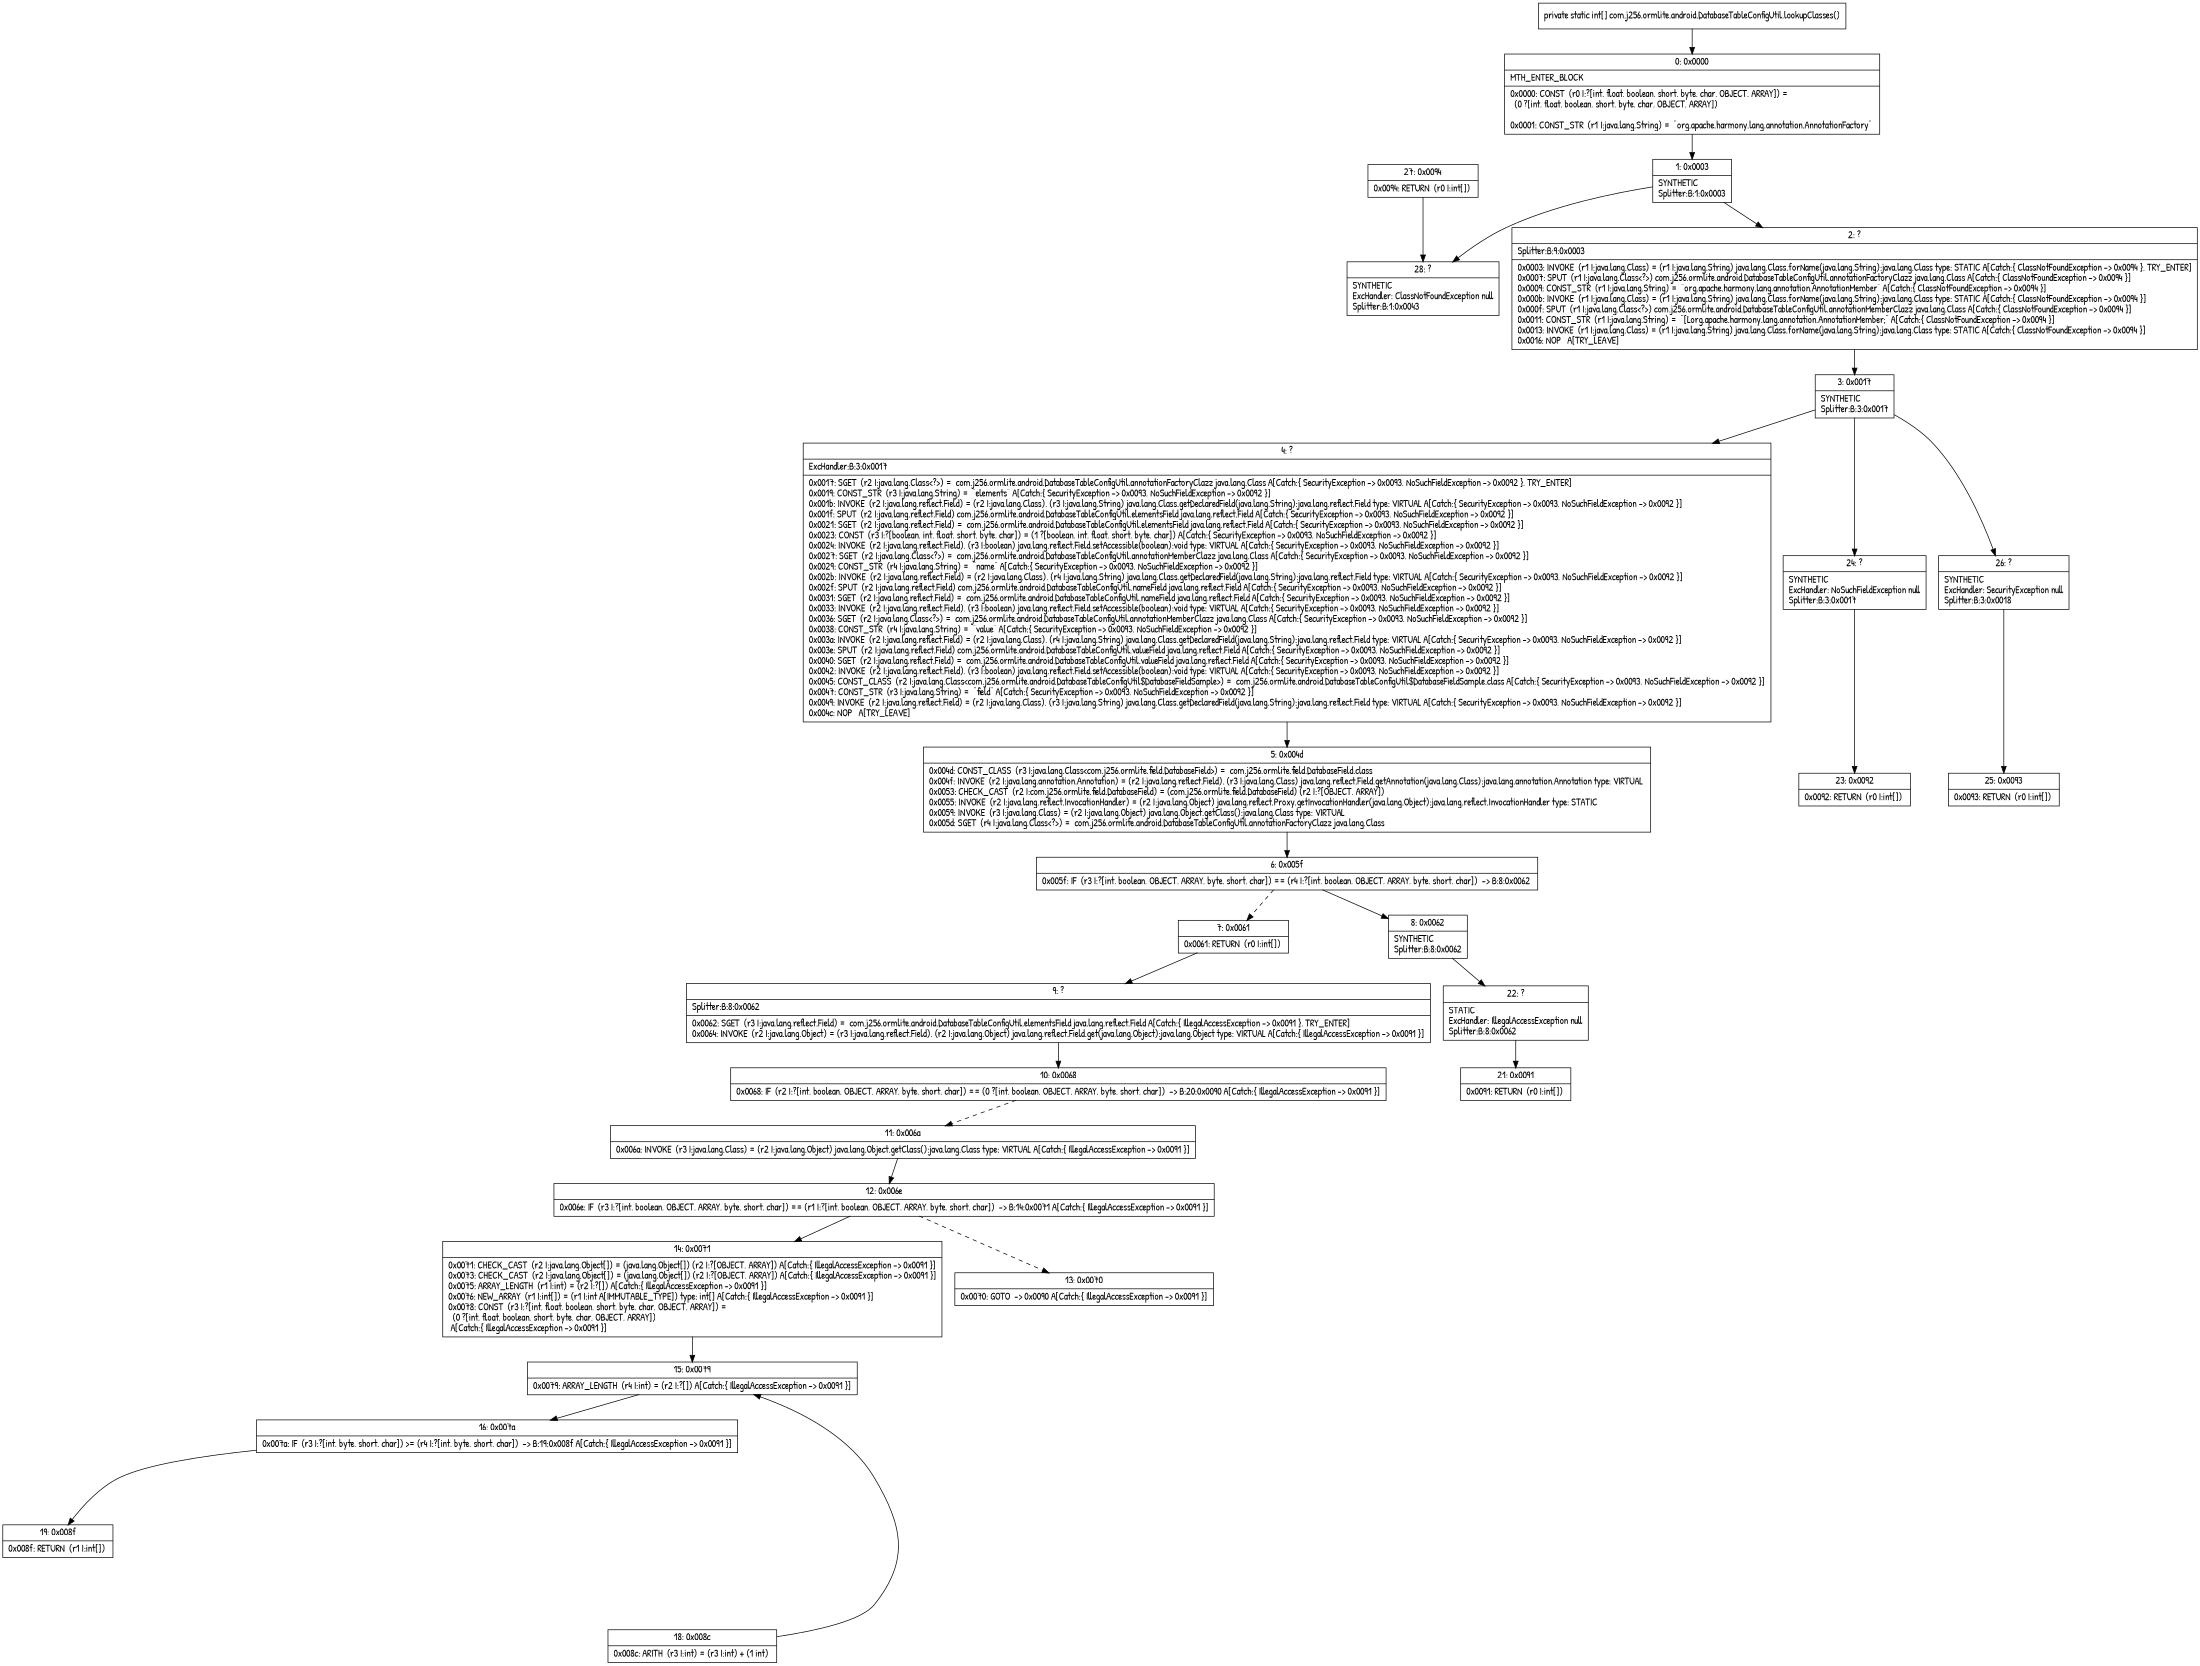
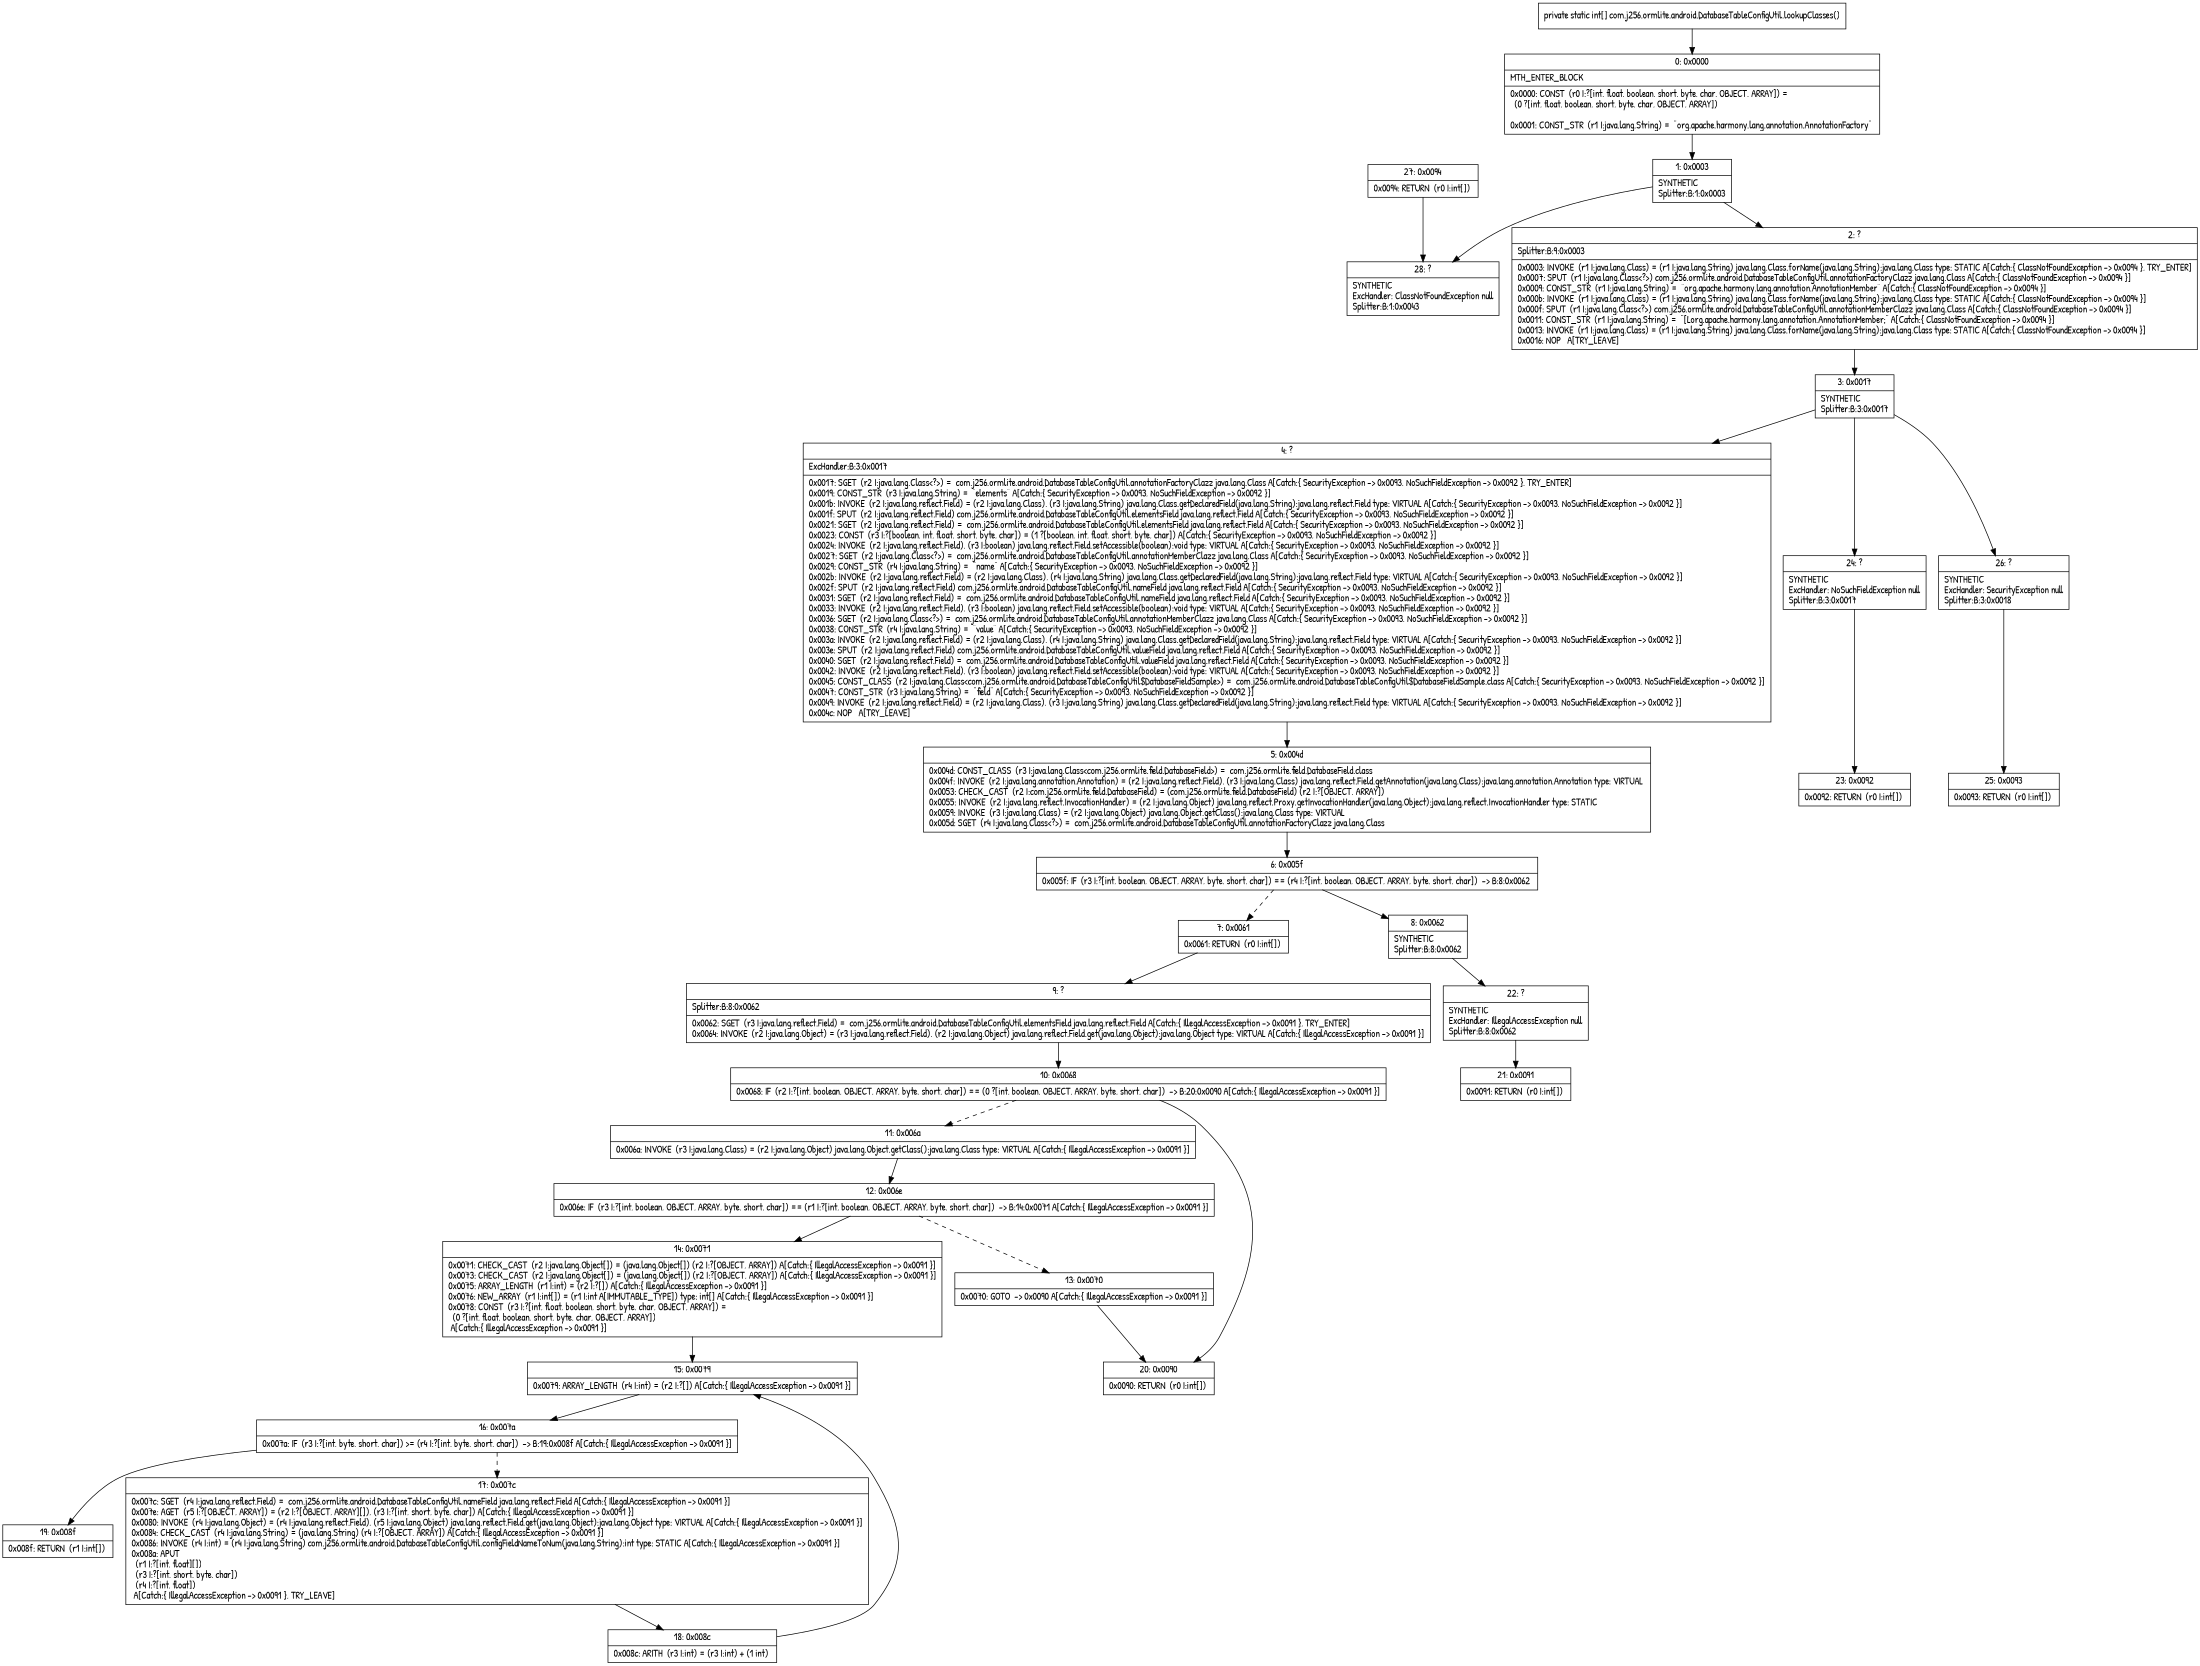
node "22: ?": text "STATIC" -> "SYNTHETIC"
node "20: 0x0090": added
node "17: 0x007c": added
